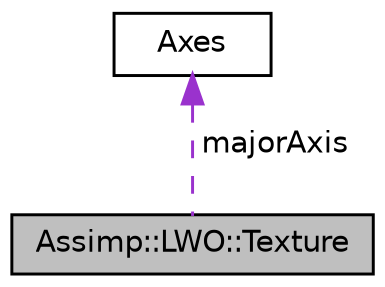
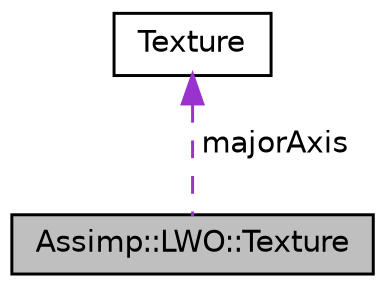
node "Axes": label "Axes" -> "Texture"
